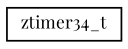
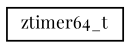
node "ztimer34_t": label "ztimer34_t" -> "ztimer64_t"
